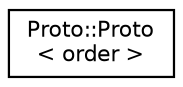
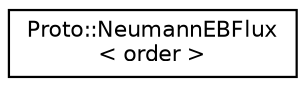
node "Proto::Proto < order >": label "Proto::Proto < order >" -> "Proto::NeumannEBFlux < order >"
